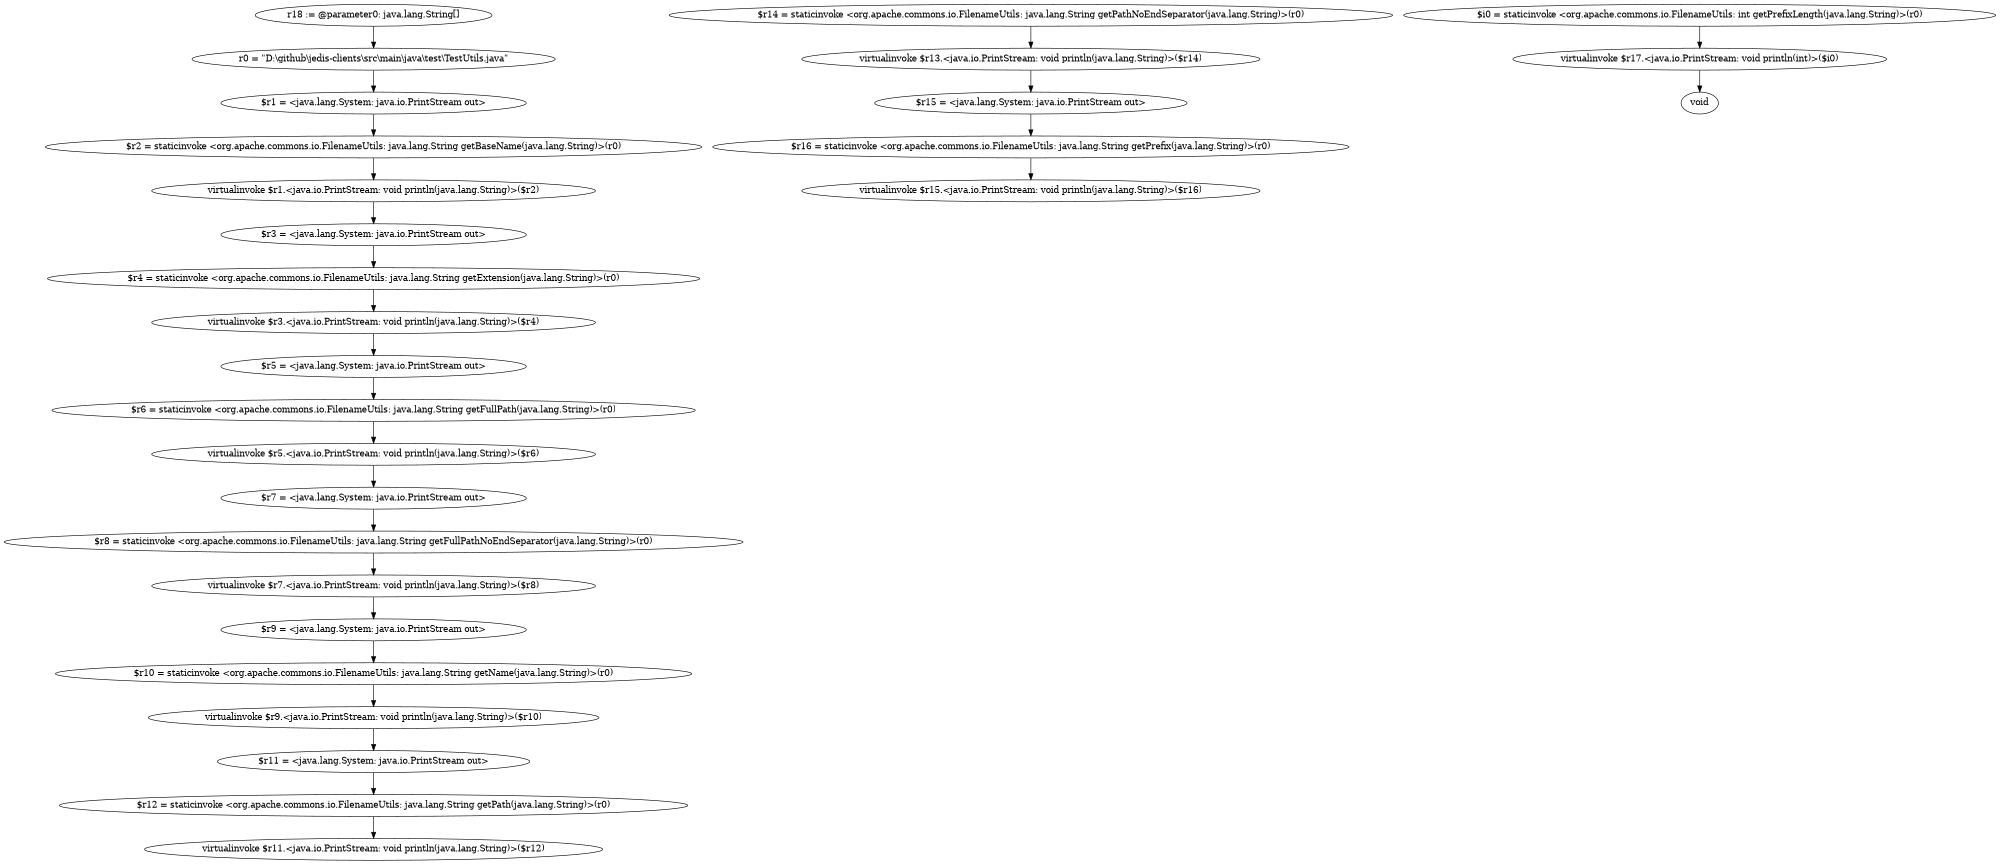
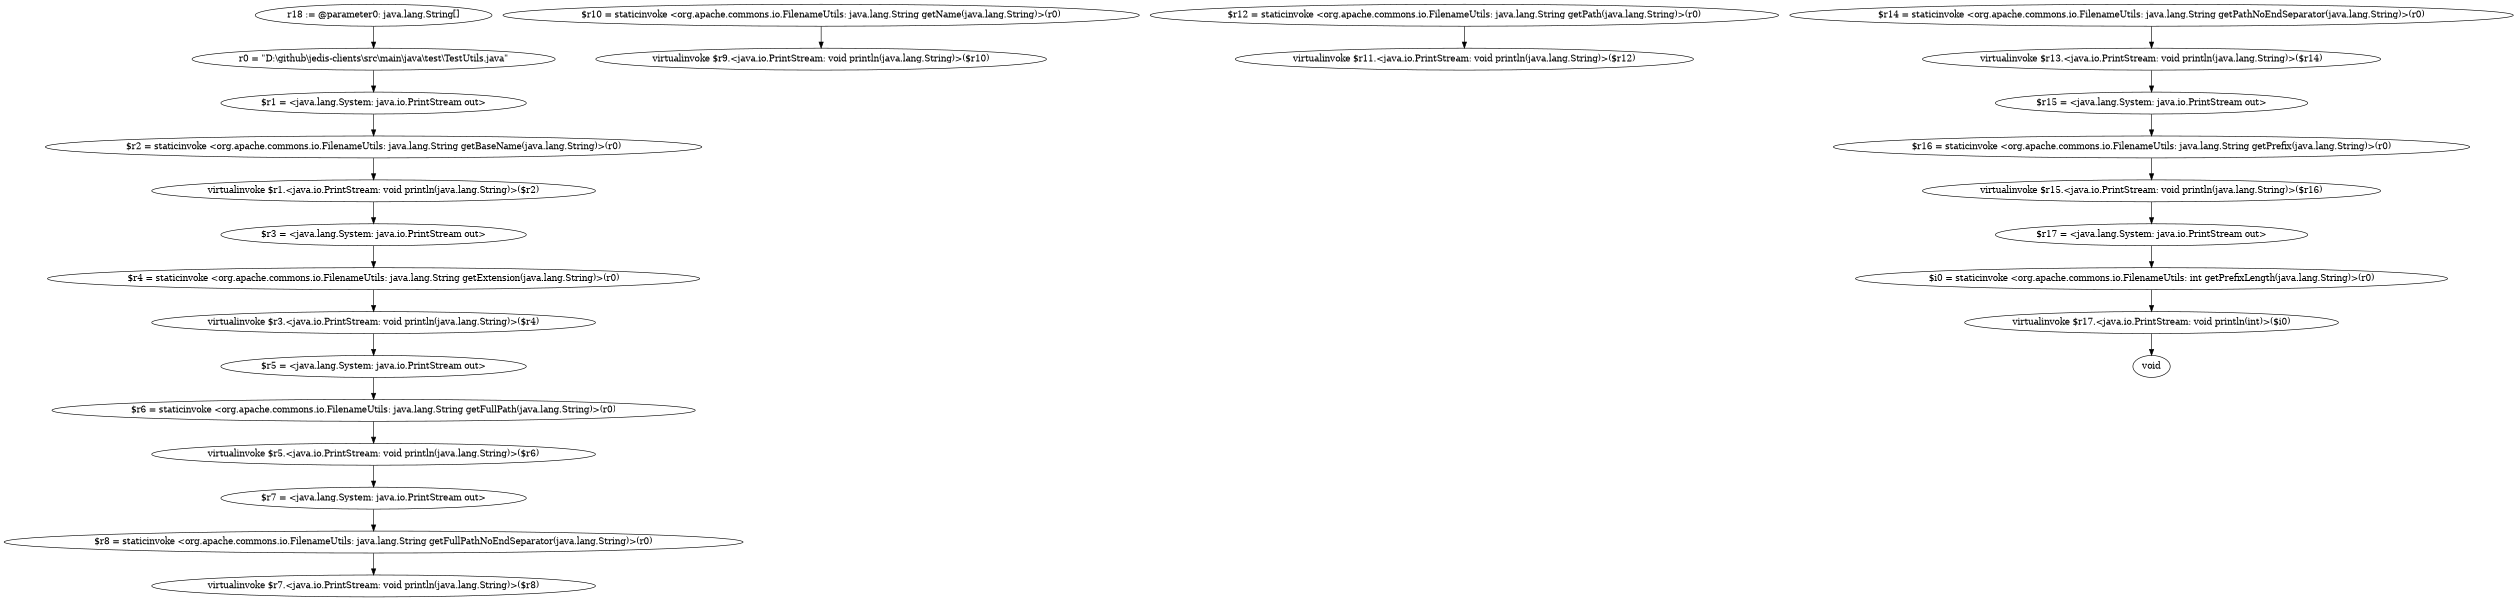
node "$r17 = <java.lang.System: java.io.PrintStream out>": added
node "$r9 = <java.lang.System: java.io.PrintStream out>": removed
node "$r11 = <java.lang.System: java.io.PrintStream out>": removed
